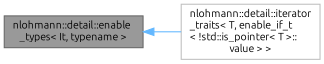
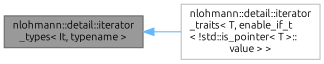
node "nlohmann::detail::enable _types< It, typename >": label "nlohmann::detail::enable _types< It, typename >" -> "nlohmann::detail::iterator _types< It, typename >"
